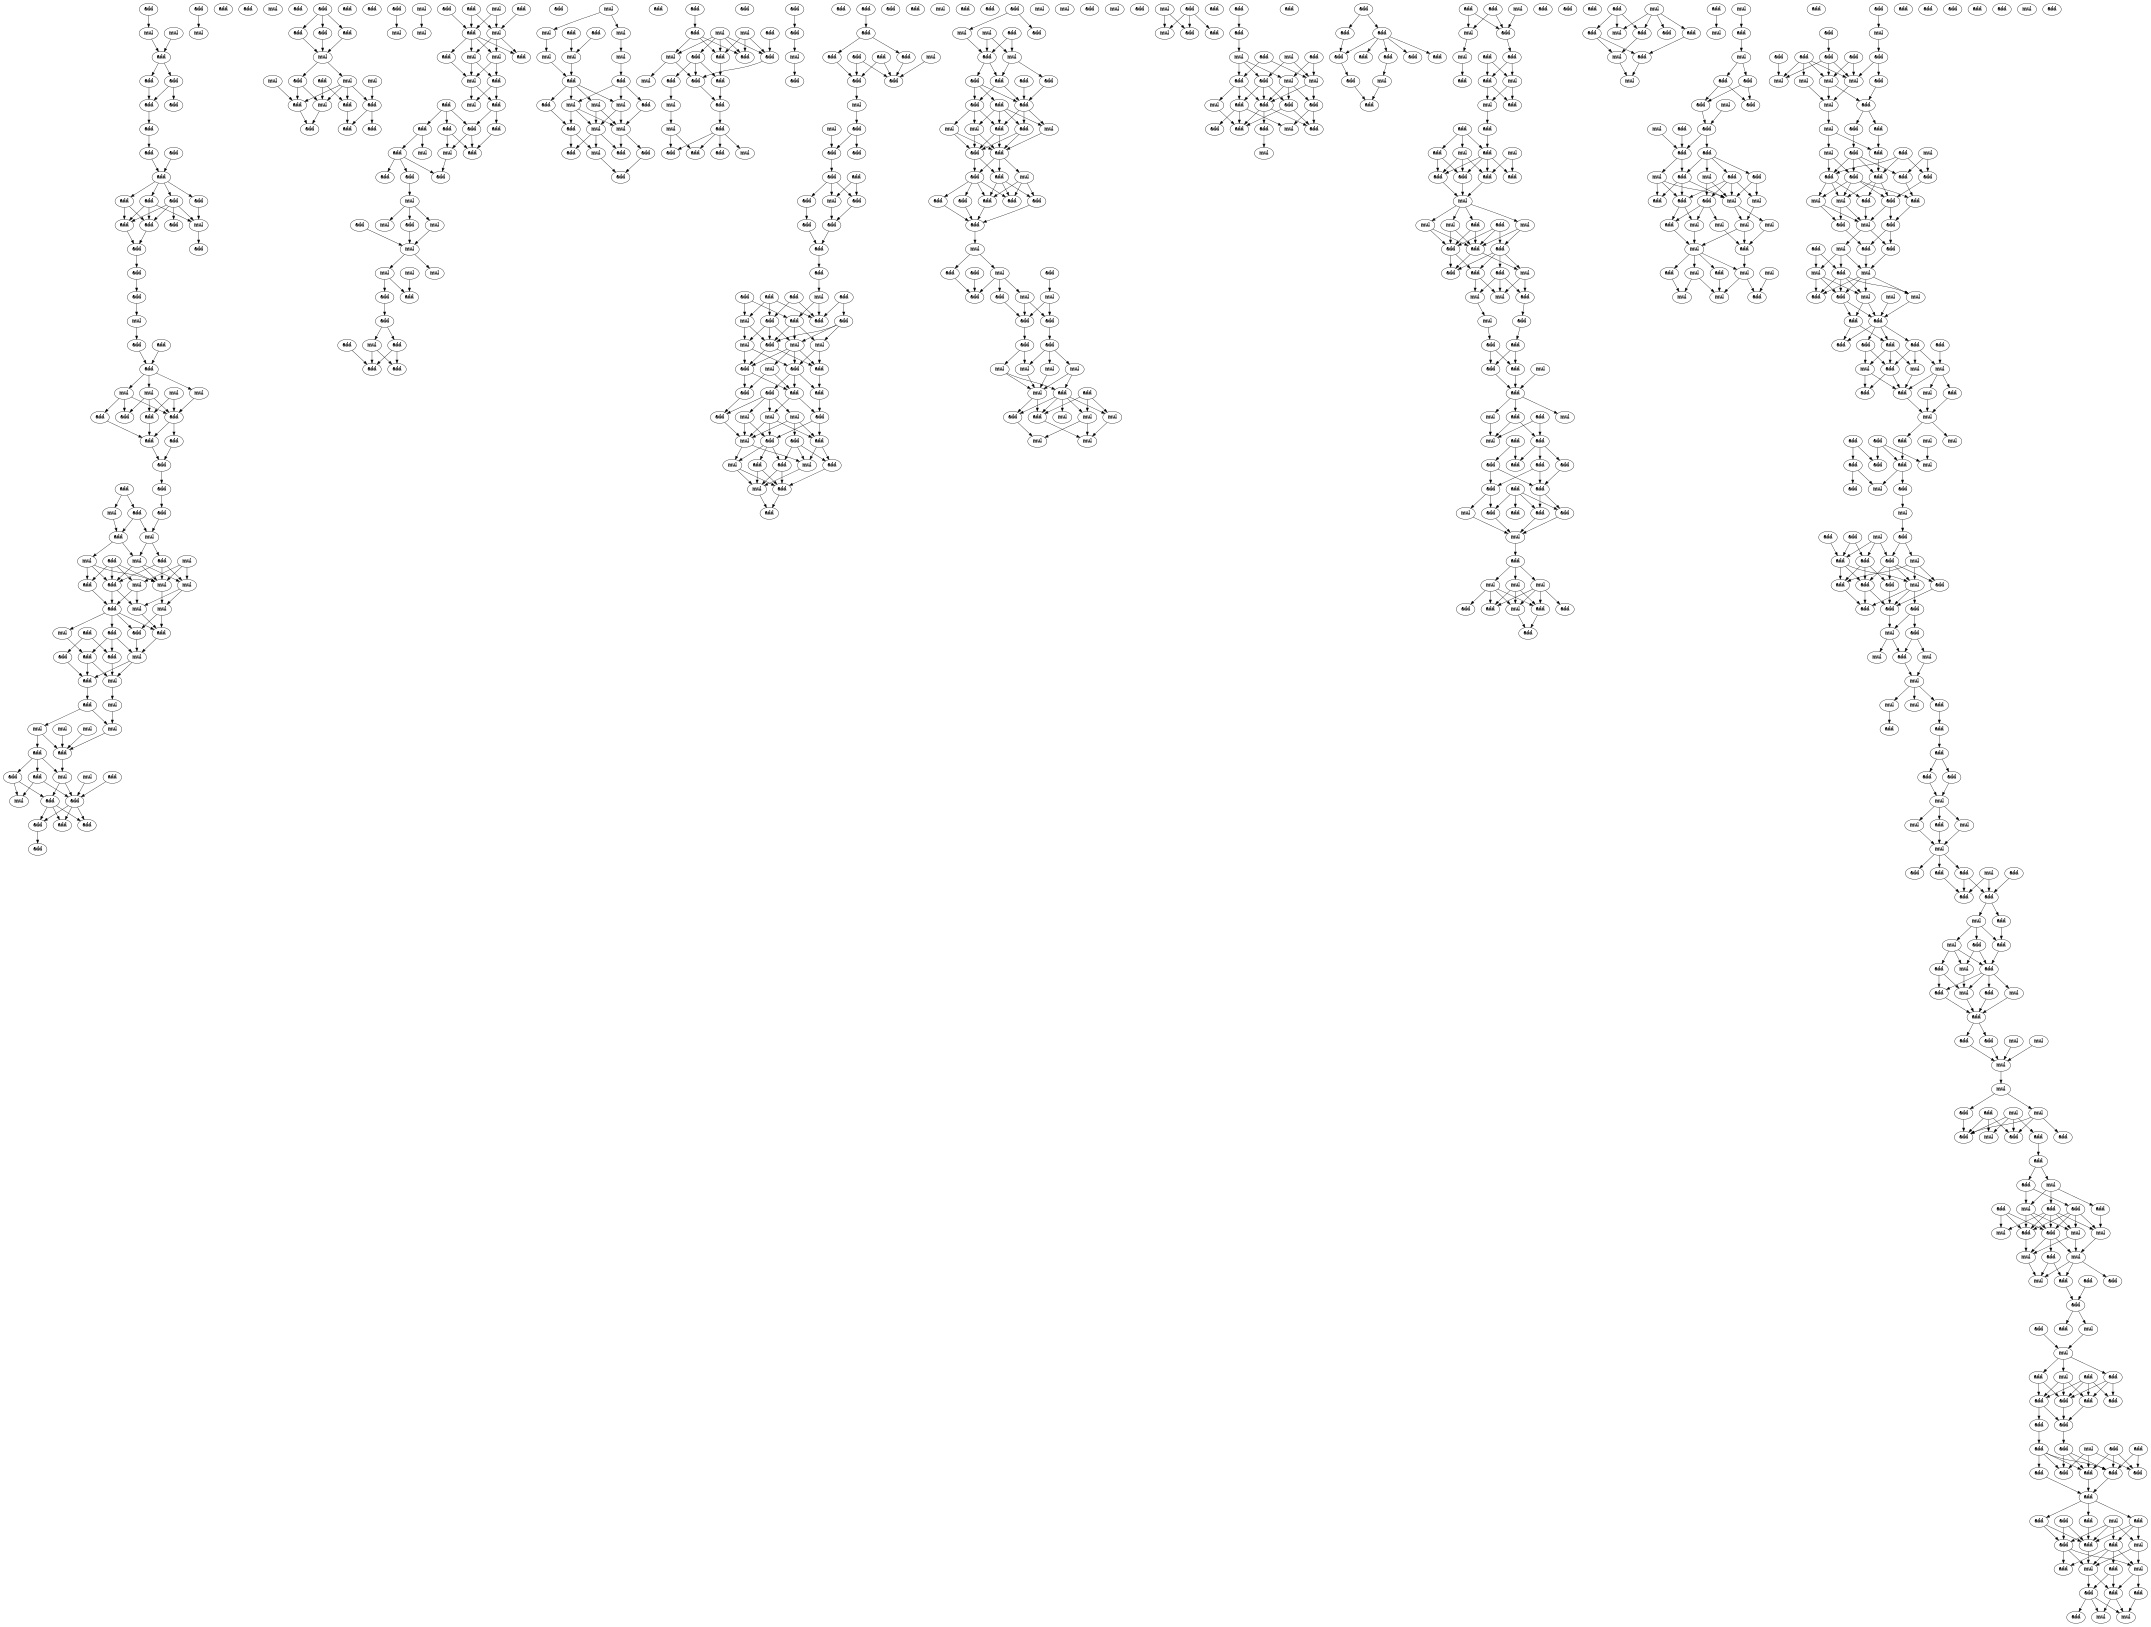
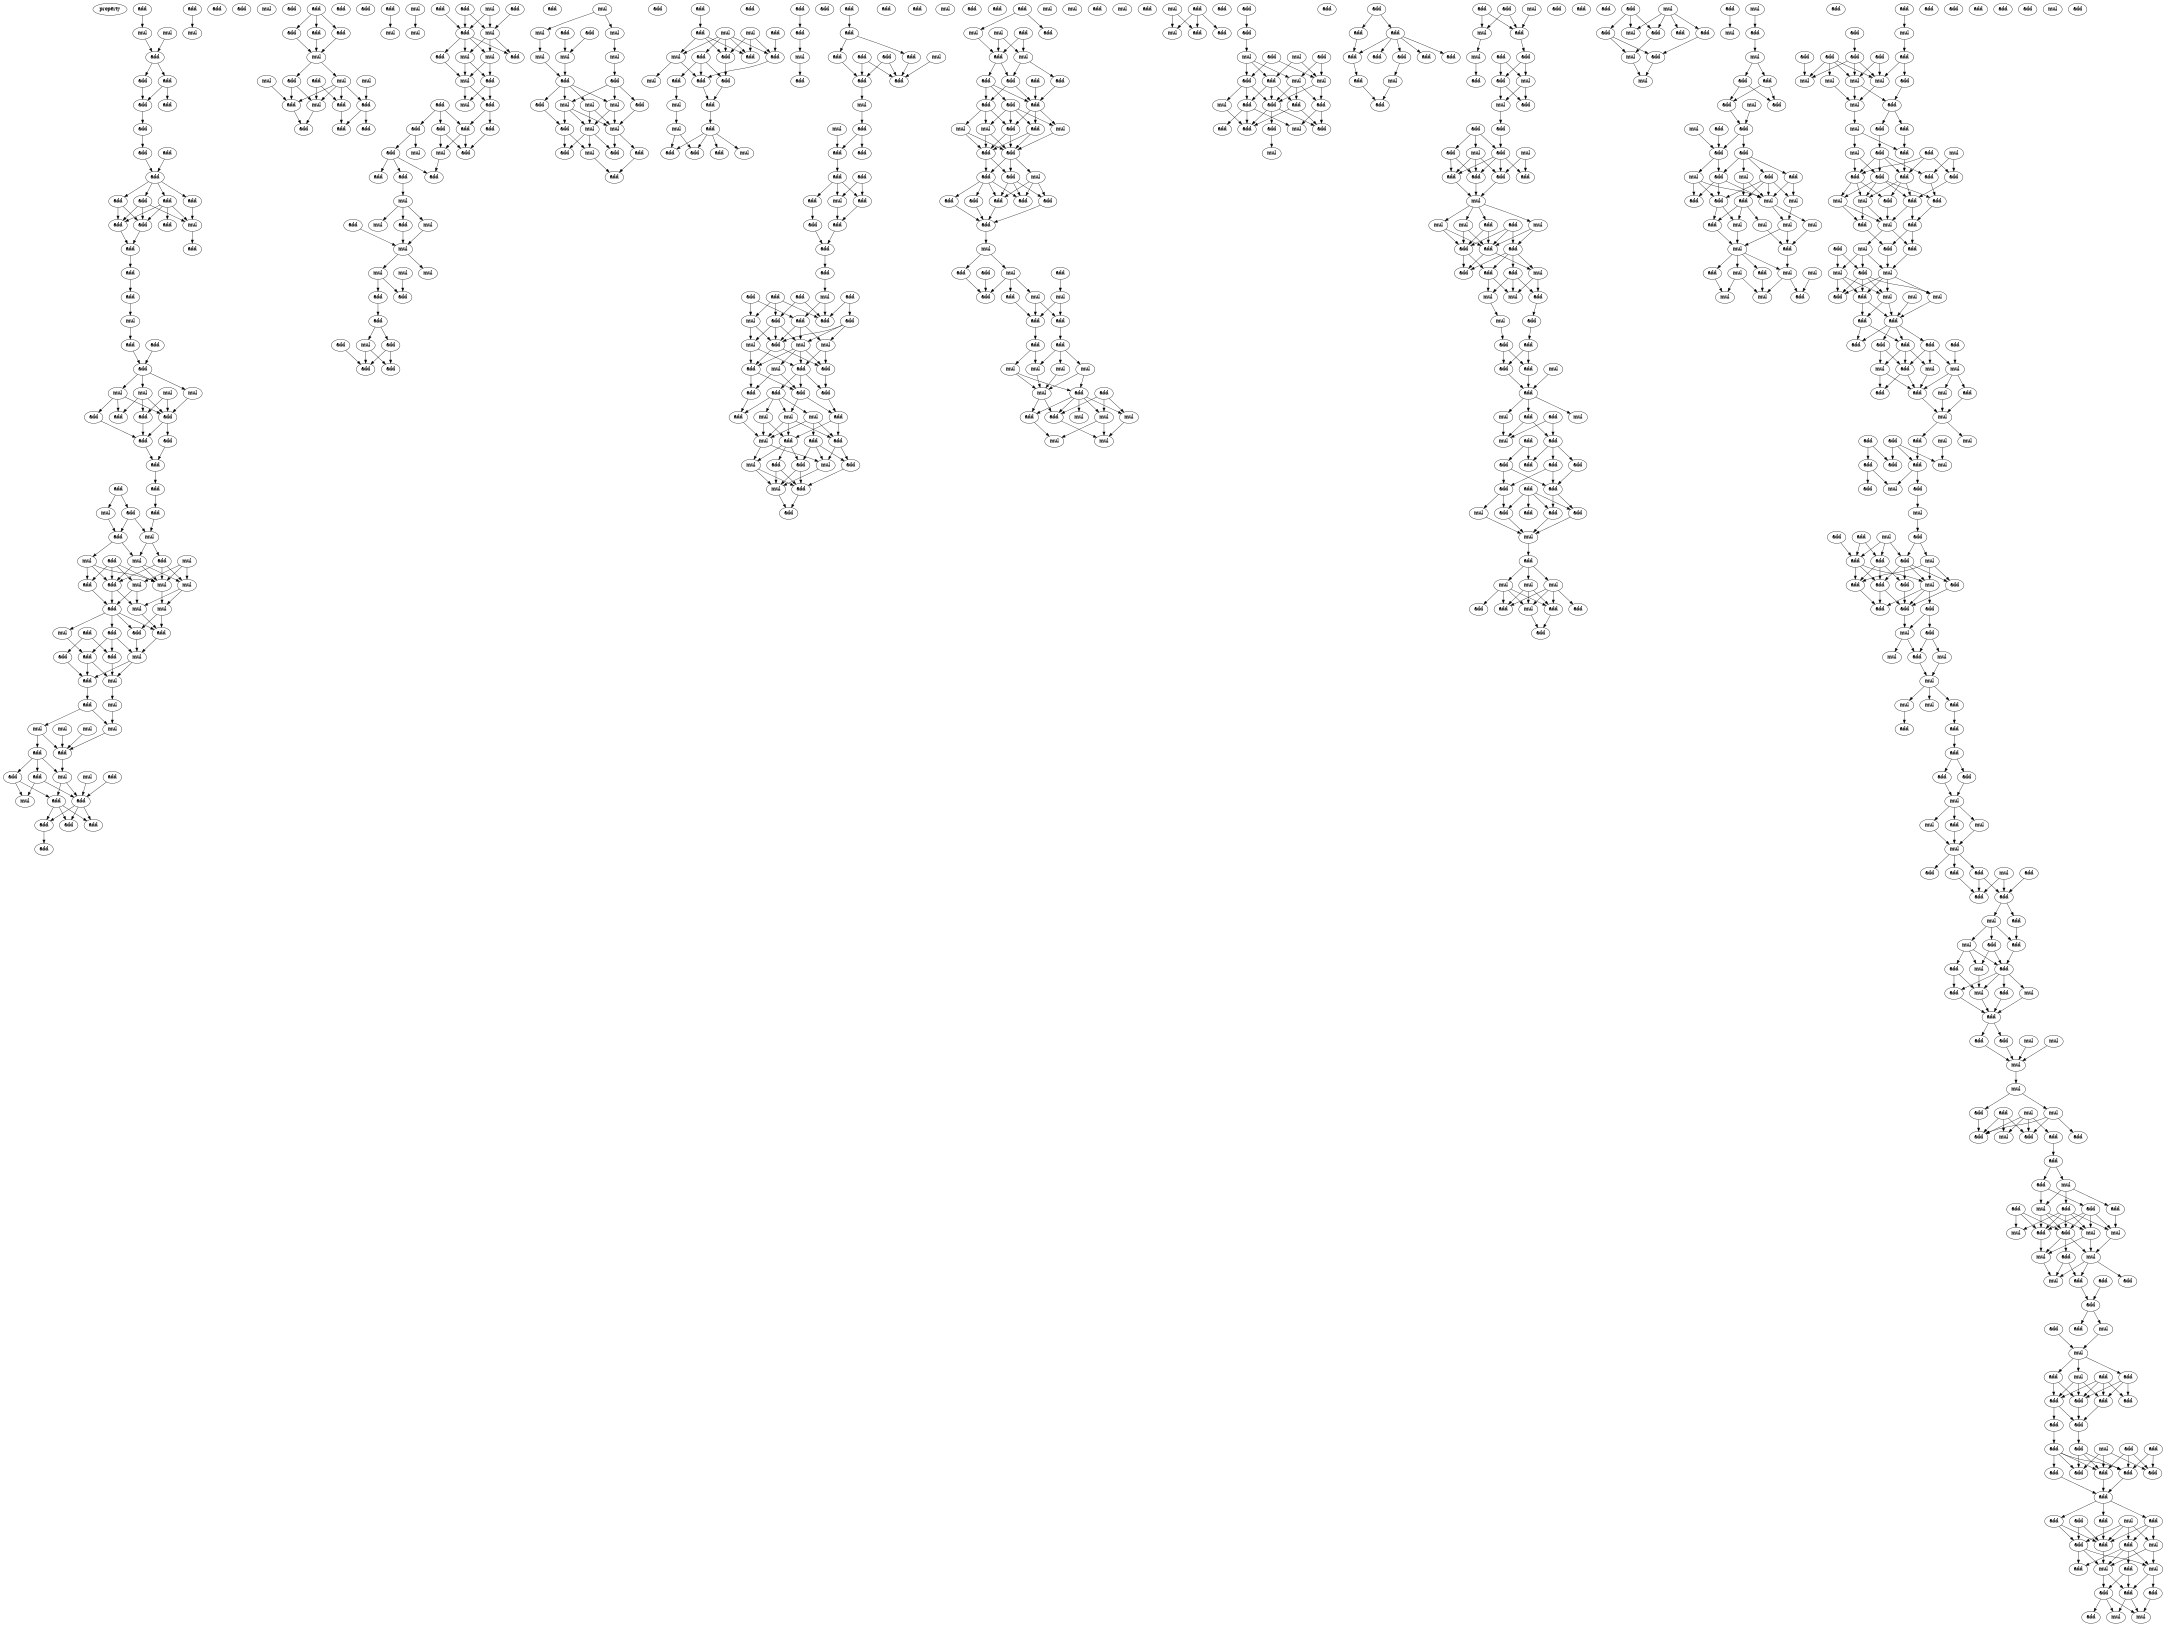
node "property": added
